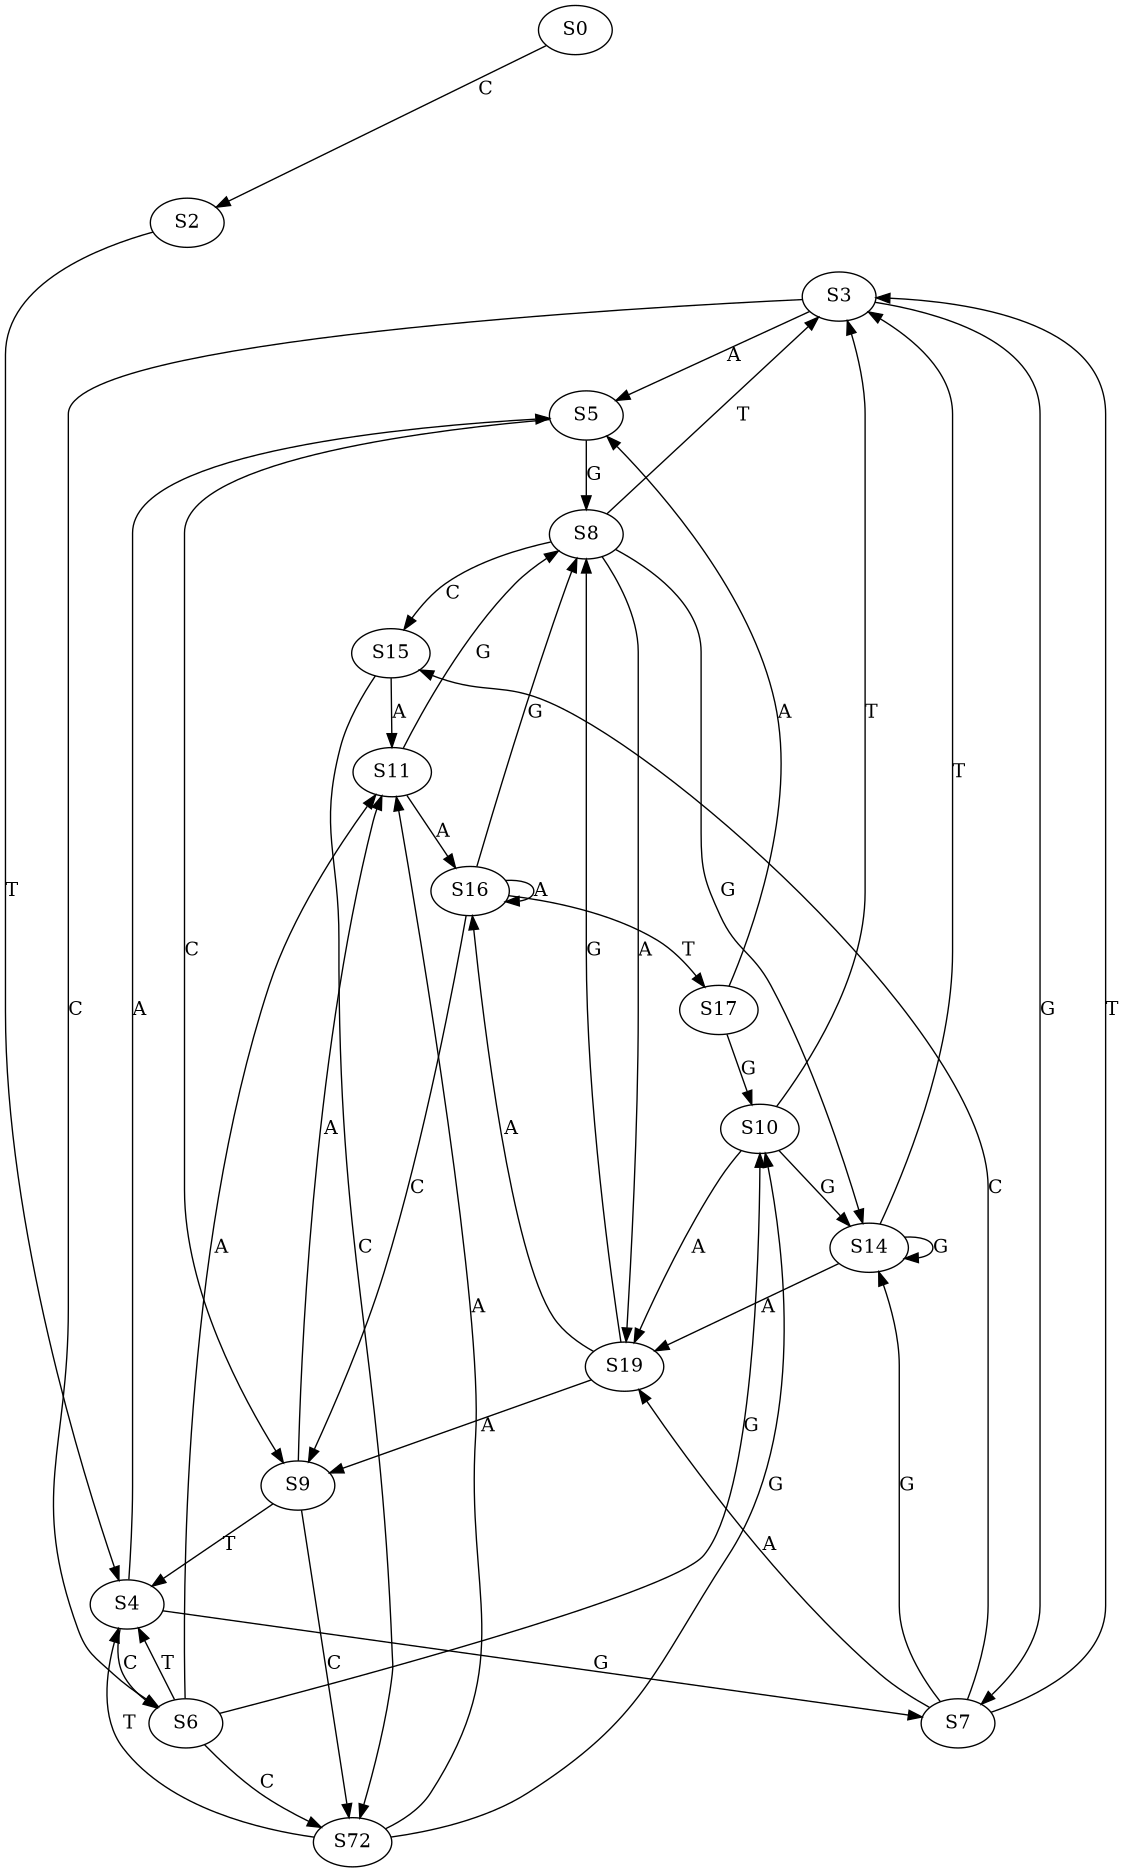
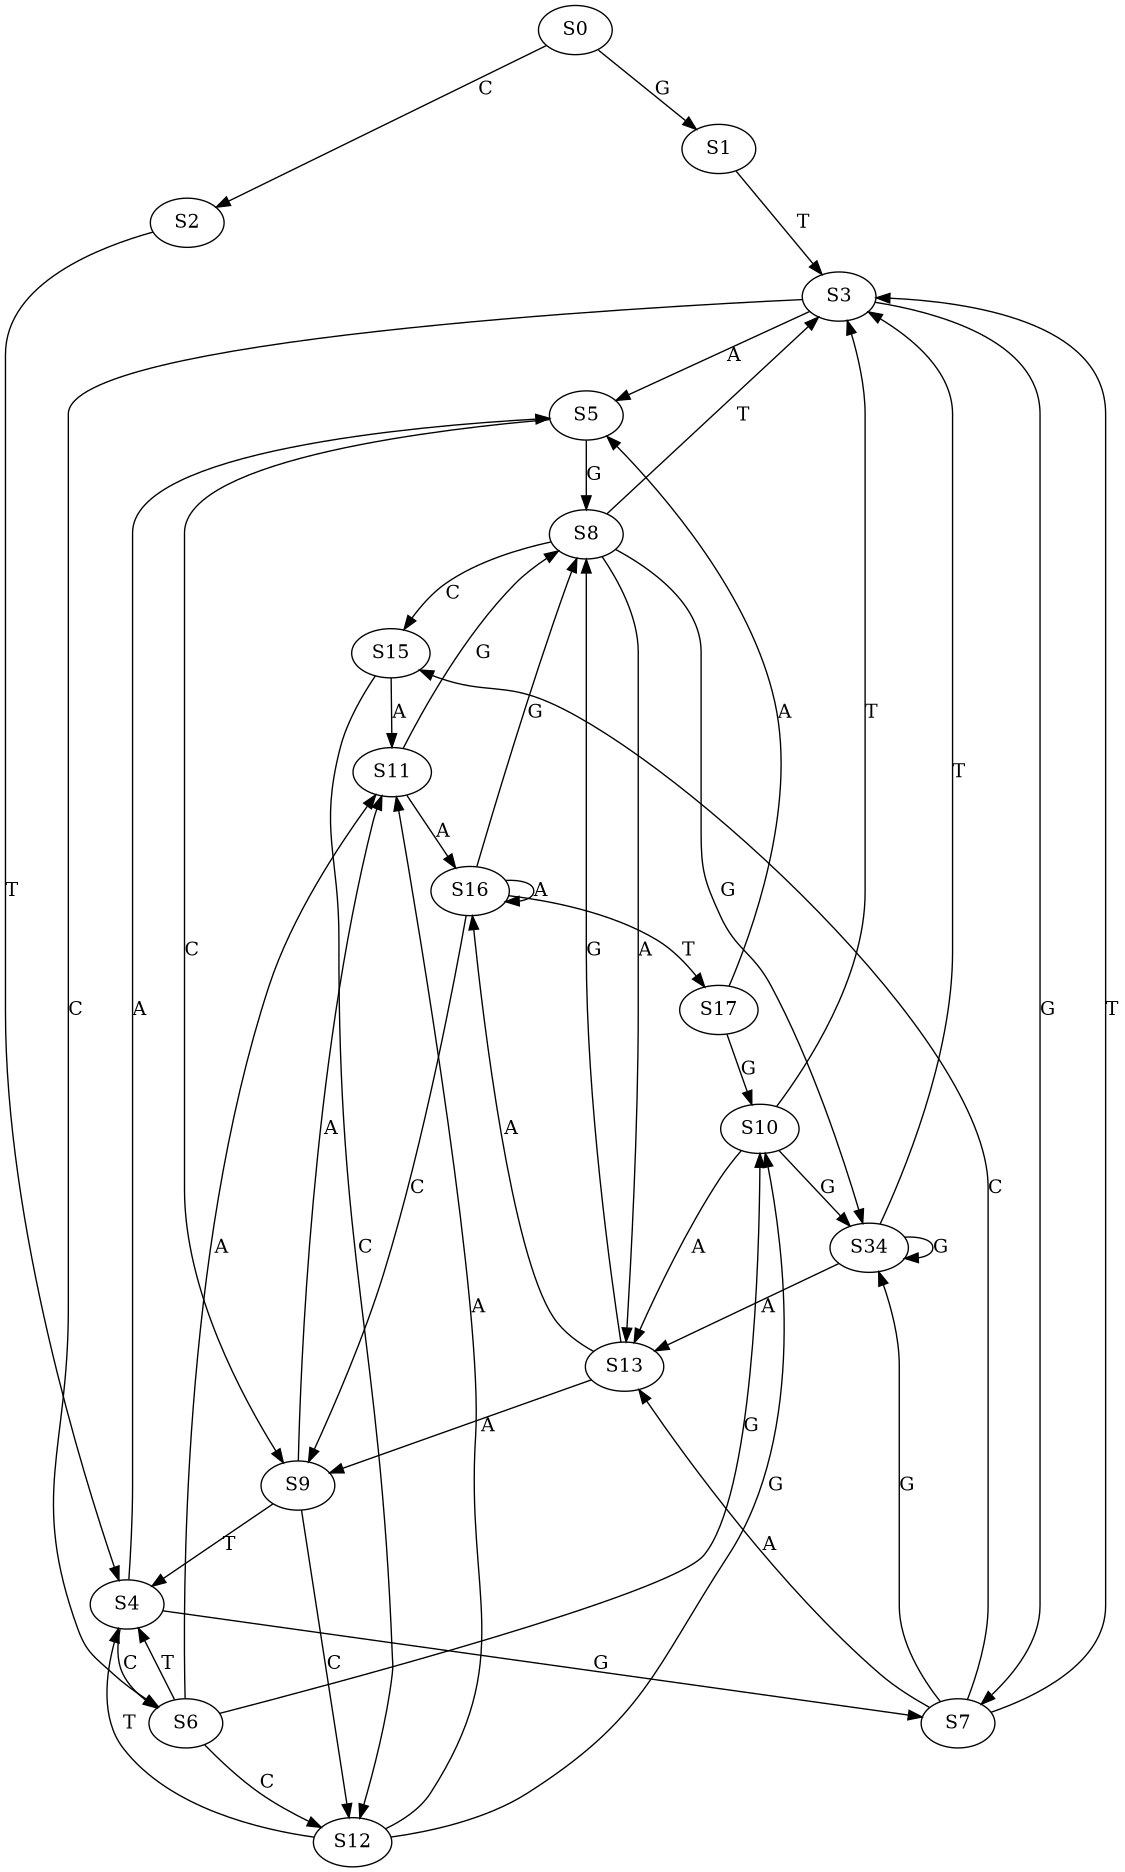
node "S1": added
node "S14": label "S14" -> "S34"
node "S19": label "S19" -> "S13"
node "S72": label "S72" -> "S12"
